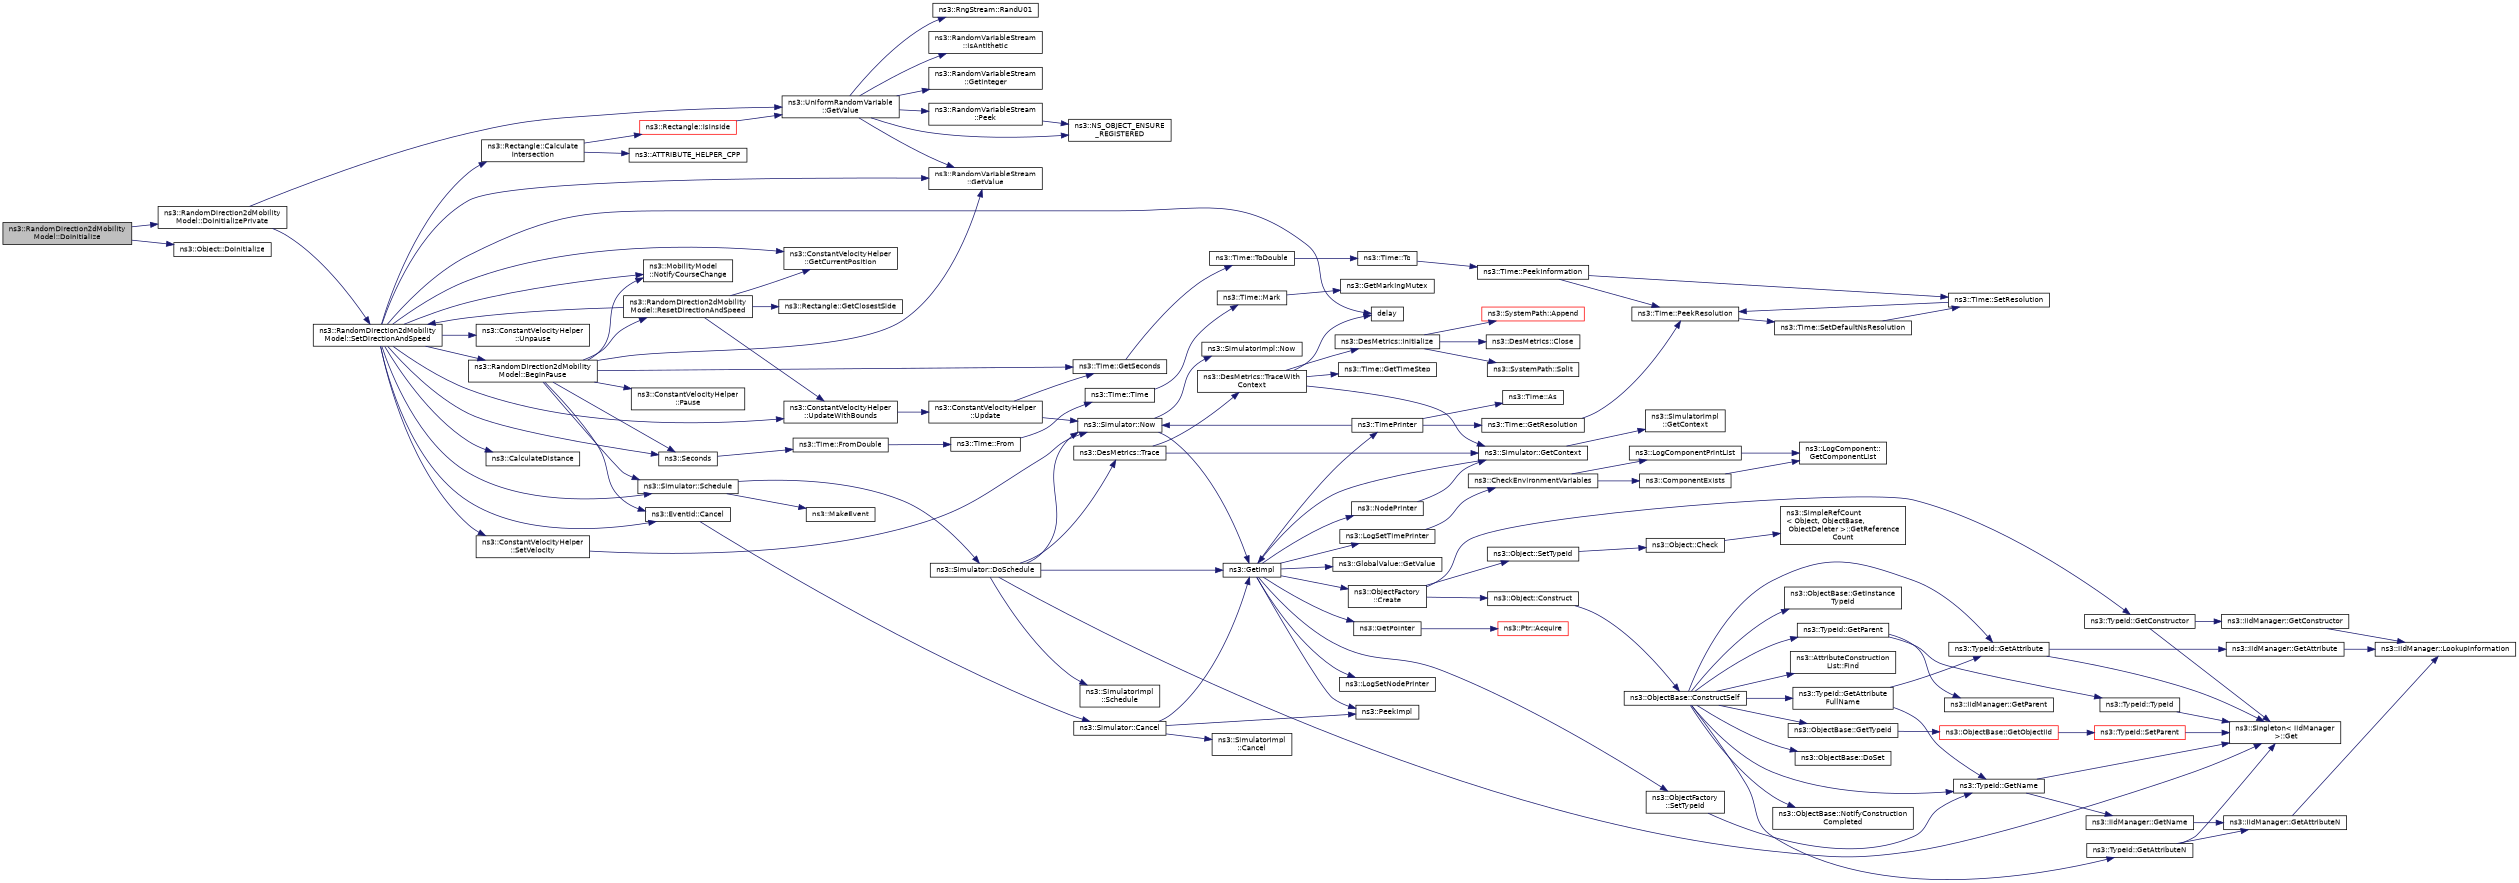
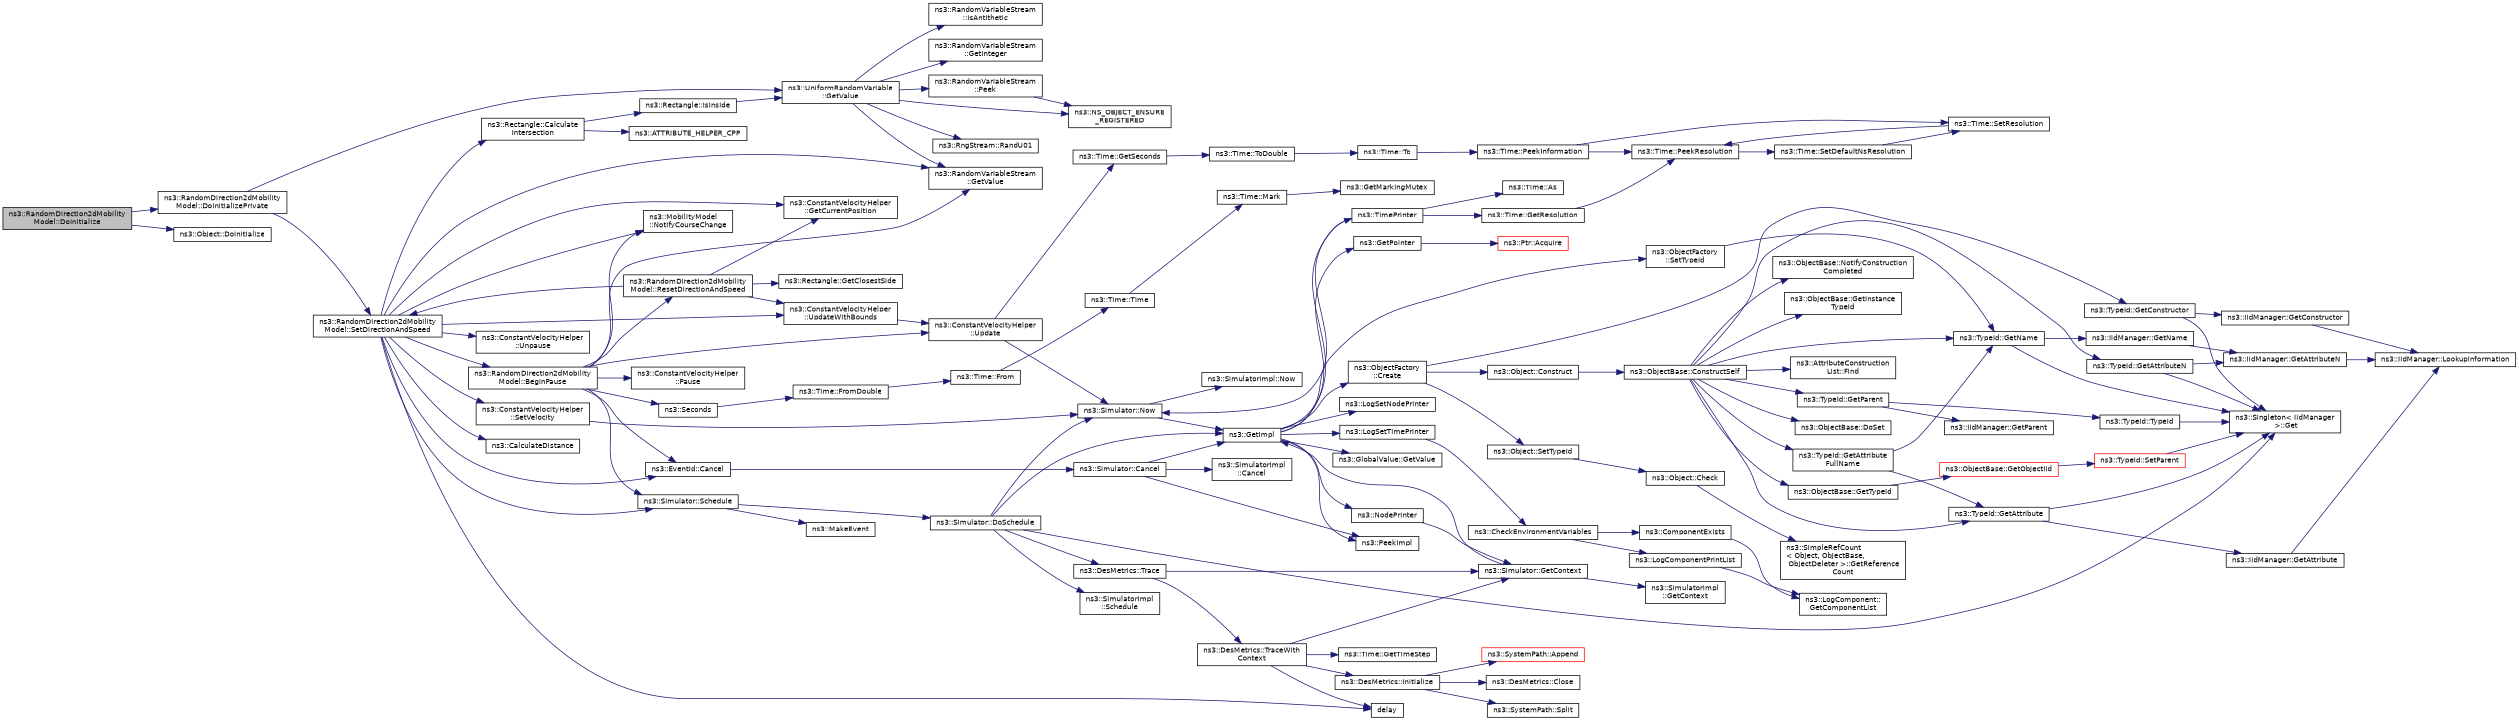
node "ns3::Rectangle::IsInside": color red -> black
edge "ns3::RandomDirection2dMobility Model::BeginPause" -> "ns3::Time::GetSeconds": now "ns3::RandomDirection2dMobility Model::BeginPause" -> "ns3::ConstantVelocityHelper ::Update"
edge "ns3::RandomDirection2dMobility Model::SetDirectionAndSpeed" -> "ns3::Seconds": removed
